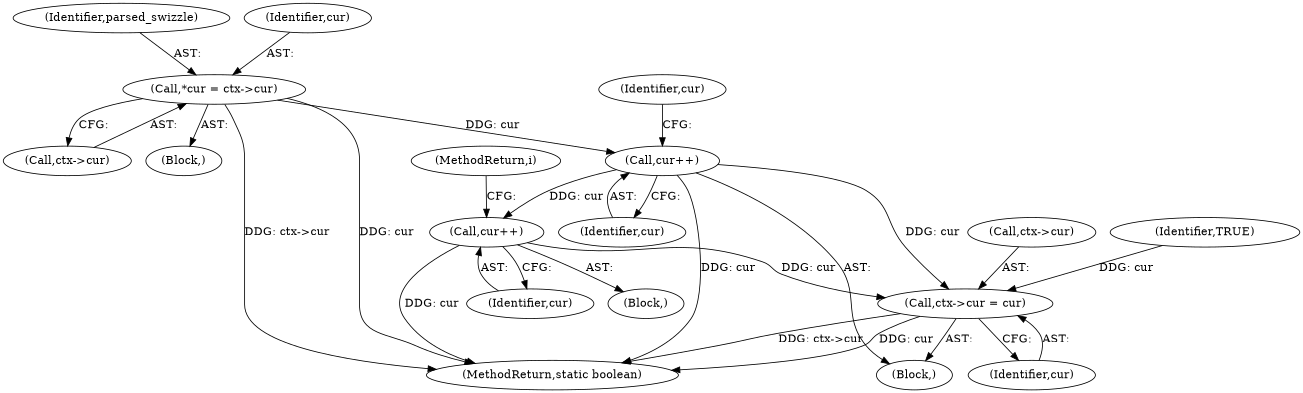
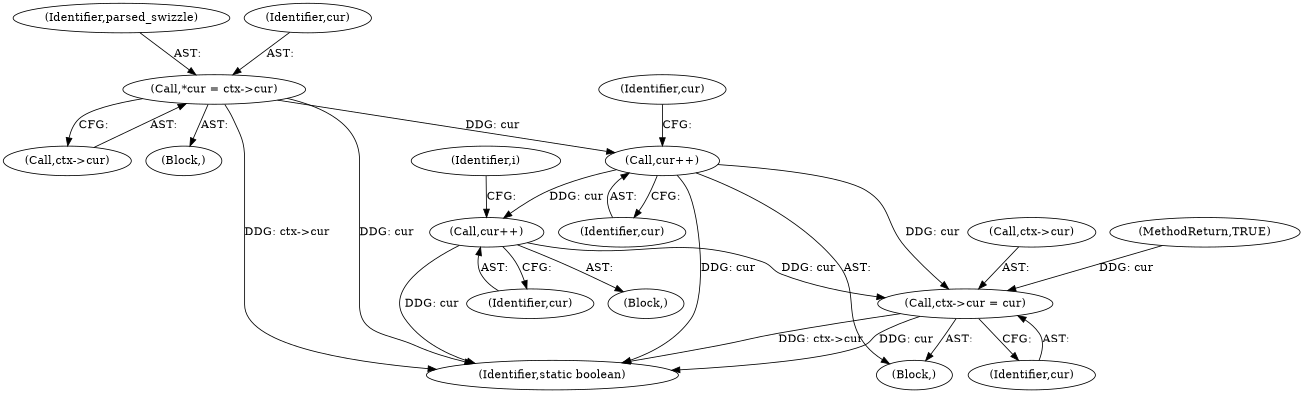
node "(MethodReturn,i)": label "(MethodReturn,i)" -> "(Identifier,i)"
node "(Identifier,TRUE)": label "(Identifier,TRUE)" -> "(MethodReturn,TRUE)"
node "(MethodReturn,static boolean)": label "(MethodReturn,static boolean)" -> "(Identifier,static boolean)"
